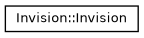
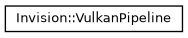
node "Invision::Invision": label "Invision::Invision" -> "Invision::VulkanPipeline"
